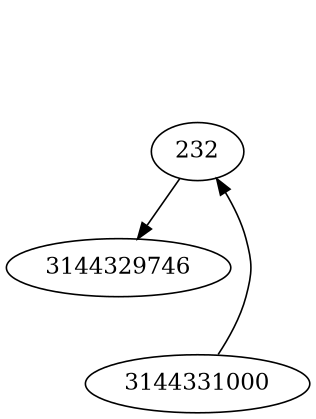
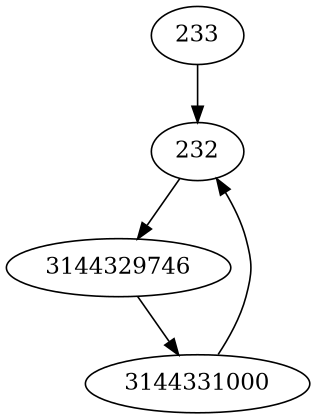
node "233": added
edge "3144329746" -> "3144331000": added
